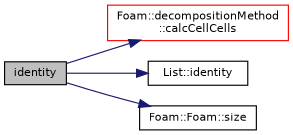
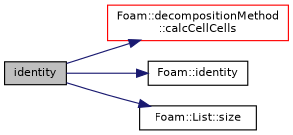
node "List::identity": label "List::identity" -> "Foam::identity"
node "Foam::Foam::size": label "Foam::Foam::size" -> "Foam::List::size"
